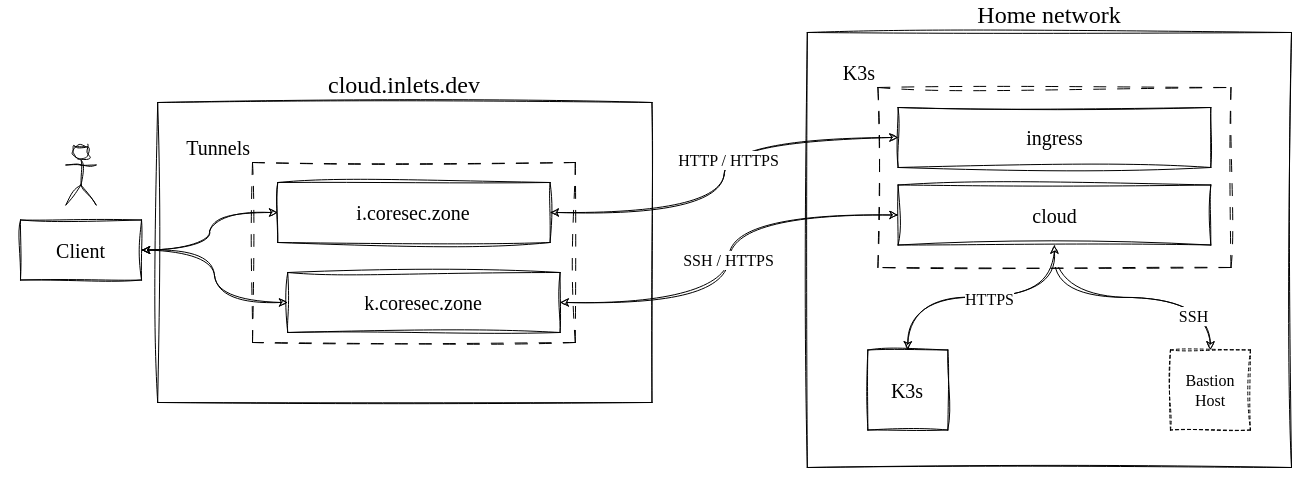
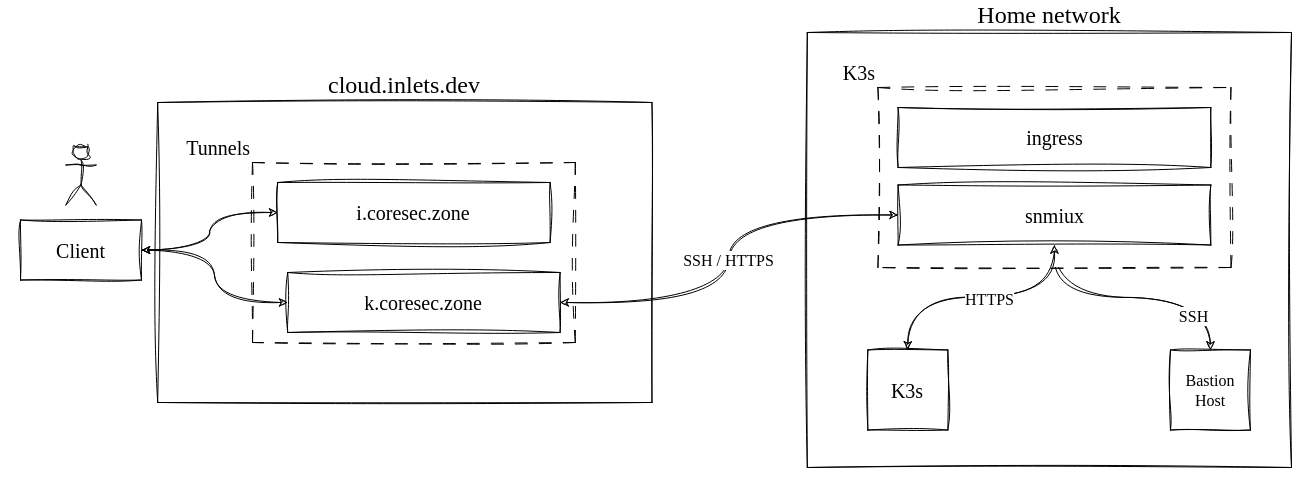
edge "ingress" -- "i.coresec.zone": removed, label "HTTP / HTTPS"
node "cloud": label "cloud" -> "snmiux"
node "Bastion Host": style dashed -> solid
